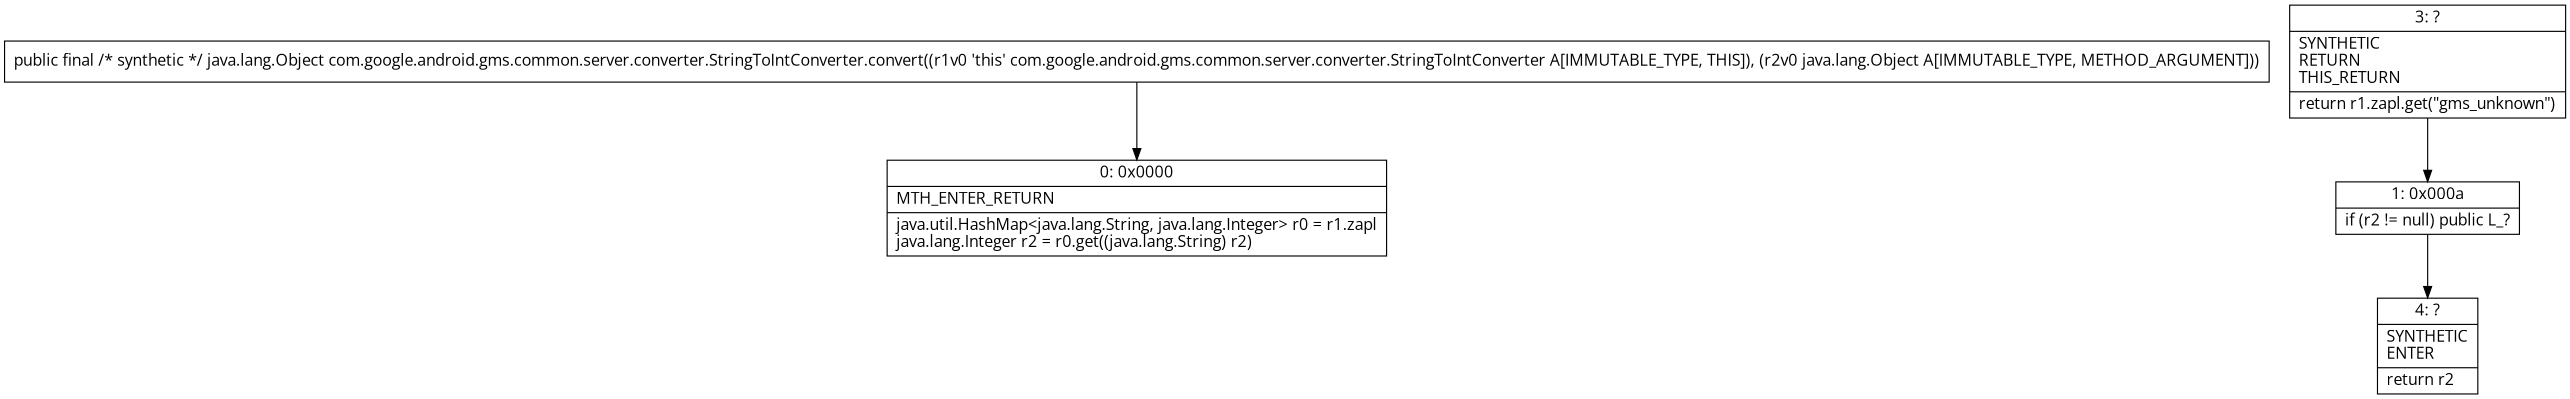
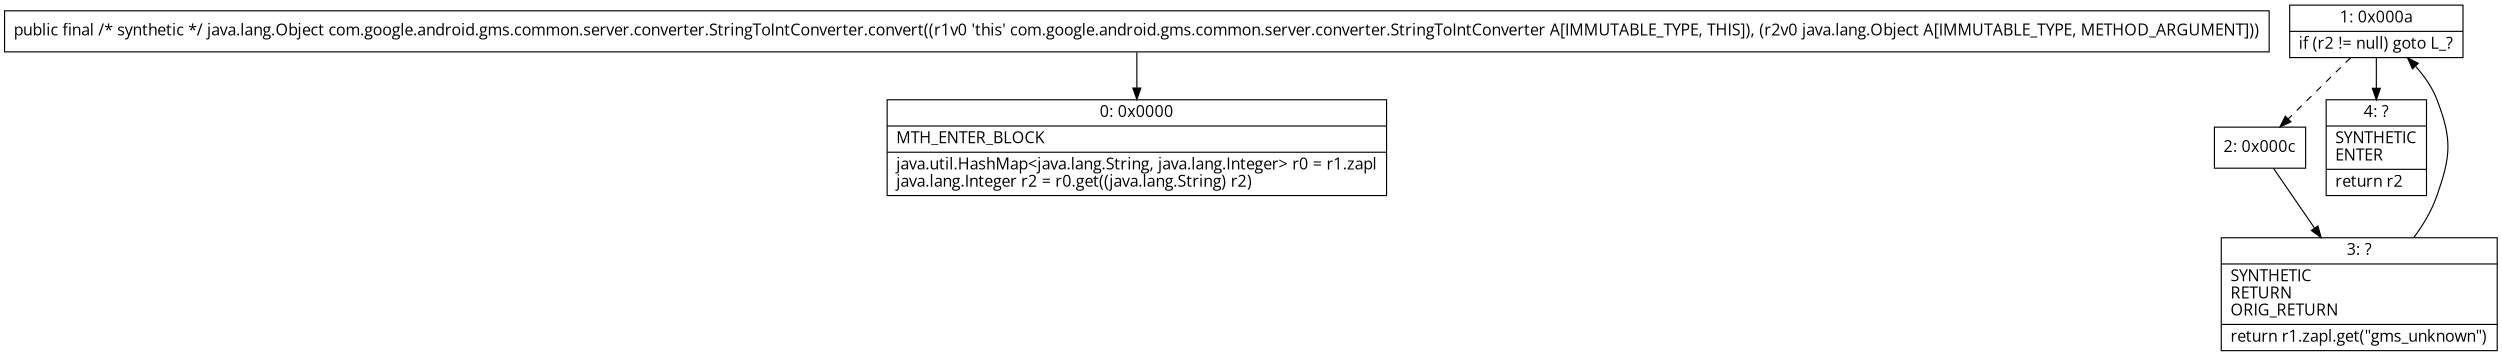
node "3: ?": text "THIS_RETURN" -> "ORIG_RETURN"
node "2: 0x000c": added
node "0: 0x0000": text "MTH_ENTER_RETURN" -> "MTH_ENTER_BLOCK"
node "1: 0x000a": text "if (r2 != null) public L_?" -> "if (r2 != null) goto L_?"
